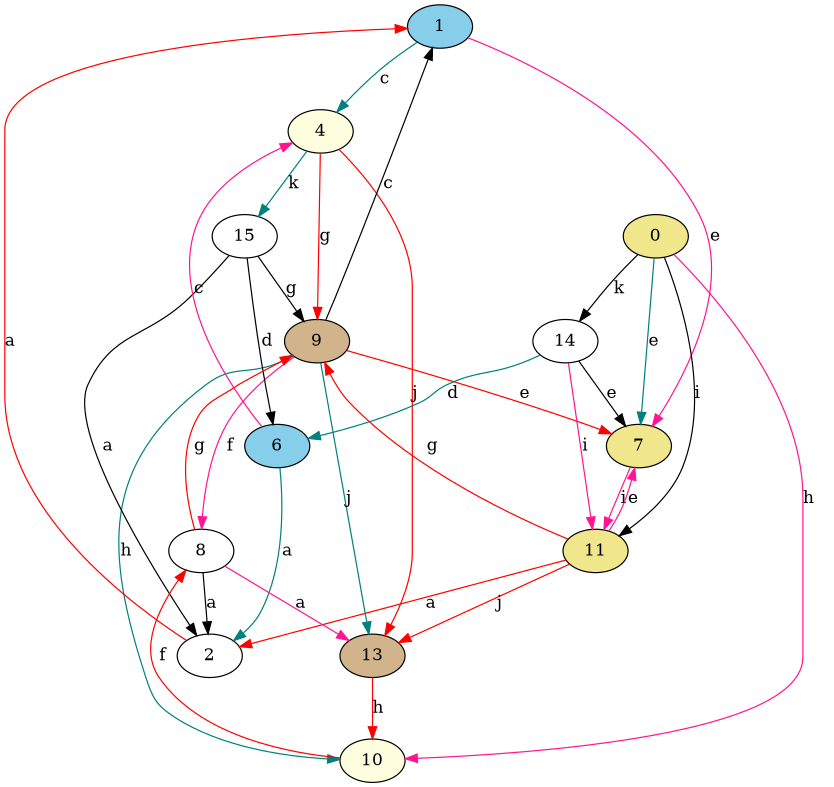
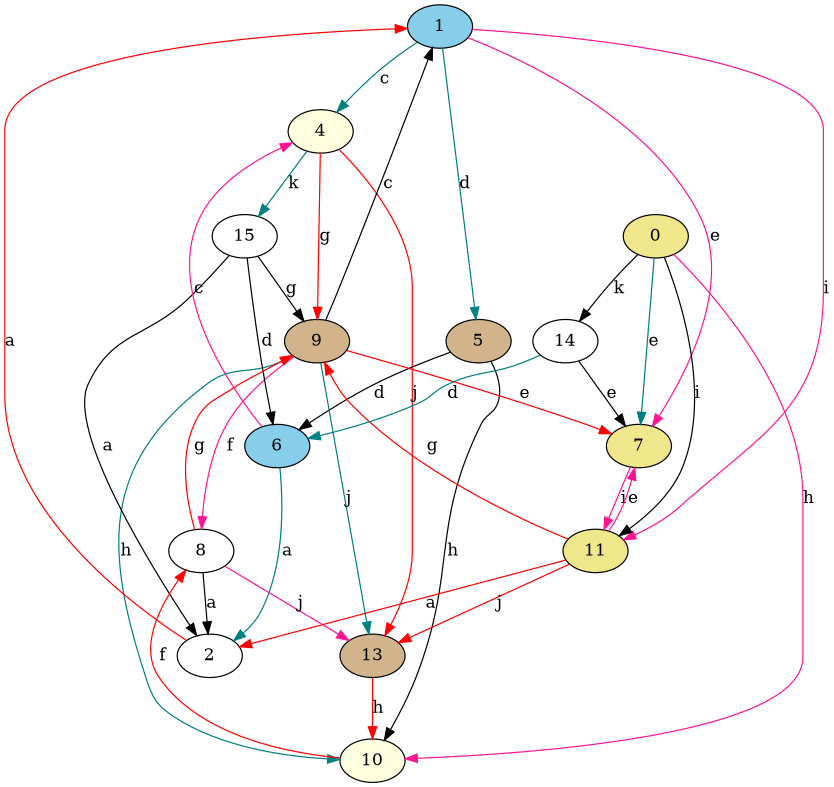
node "5": added
edge "14" -> "11": now "1" -> "11"
edge "8" -> "13": label "a" -> "j"
